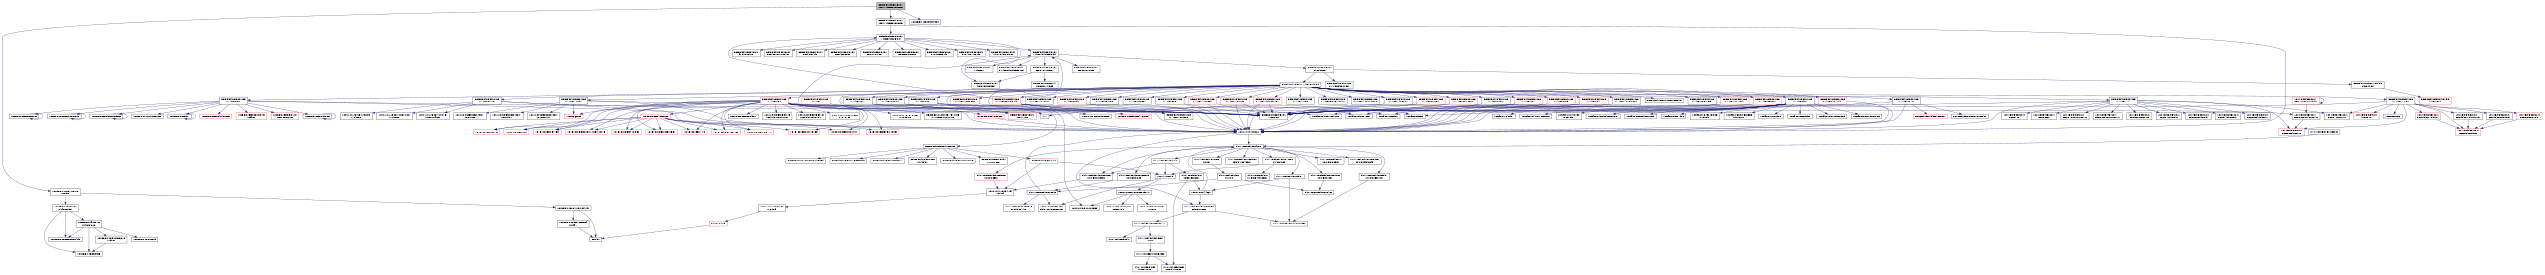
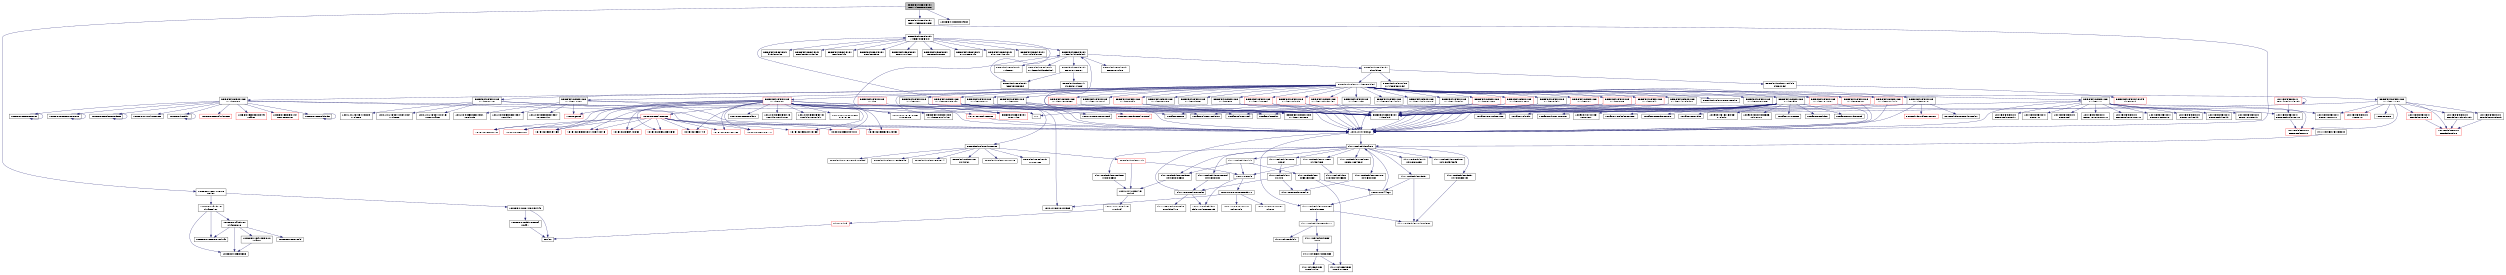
node "DataFlash_AttitudeView::Log _Write_EKF_Timing": label "DataFlash_AttitudeView::Log _Write_EKF_Timing" -> "DataFlash_Class::Log _Write_EKF_Timing"
node "AP_InertialSensor:: get_delta_velocity": removed
node "Linux::Scheduler::register _io_process": color red -> black
